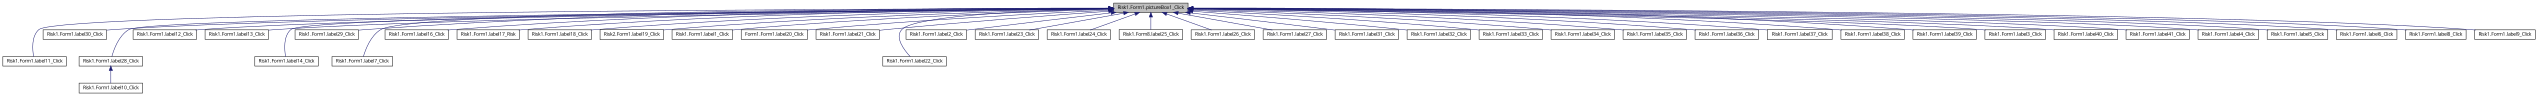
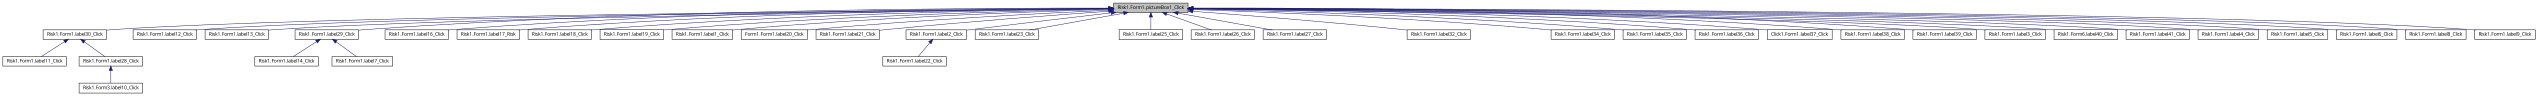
edge "Risk1.Form1.label11_Click" -> "Risk1.Form1.pictureBox1_Click": now "Risk1.Form1.label11_Click" -> "Risk1.Form1.label30_Click"
edge "Risk1.Form1.label7_Click" -> "Risk1.Form1.pictureBox1_Click": now "Risk1.Form1.label7_Click" -> "Risk1.Form1.label29_Click"
edge "Risk1.Form1.label28_Click" -> "Risk1.Form1.pictureBox1_Click": now "Risk1.Form1.label28_Click" -> "Risk1.Form1.label30_Click"
edge "Risk1.Form1.label14_Click" -> "Risk1.Form1.pictureBox1_Click": now "Risk1.Form1.label14_Click" -> "Risk1.Form1.label29_Click"
edge "Risk1.Form1.label22_Click" -> "Risk1.Form1.pictureBox1_Click": now "Risk1.Form1.label22_Click" -> "Risk1.Form1.label2_Click"
node "Risk2.Form1.label19_Click": label "Risk2.Form1.label19_Click" -> "Risk1.Form1.label19_Click"
node "Risk1.Form1.label24_Click": removed
node "Risk1.Form8.label25_Click": label "Risk1.Form8.label25_Click" -> "Risk1.Form1.label25_Click"
node "Risk1.Form1.label31_Click": removed
node "Risk1.Form1.label33_Click": removed
node "Risk1.Form1.label37_Click": label "Risk1.Form1.label37_Click" -> "Click1.Form1.label37_Click"
node "Risk1.Form1.label40_Click": label "Risk1.Form1.label40_Click" -> "Risk1.Form6.label40_Click"
node "Risk1.Form1.label10_Click": label "Risk1.Form1.label10_Click" -> "Risk1.Form3.label10_Click"
